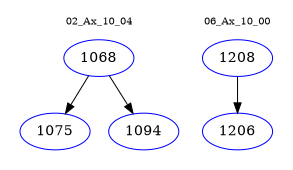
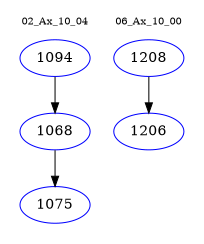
edge "1068" -> "1094": reversed
